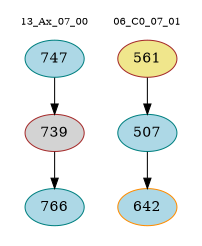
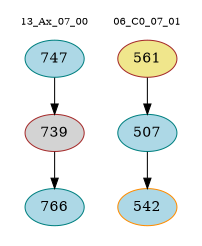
node "642": label "642" -> "542"
